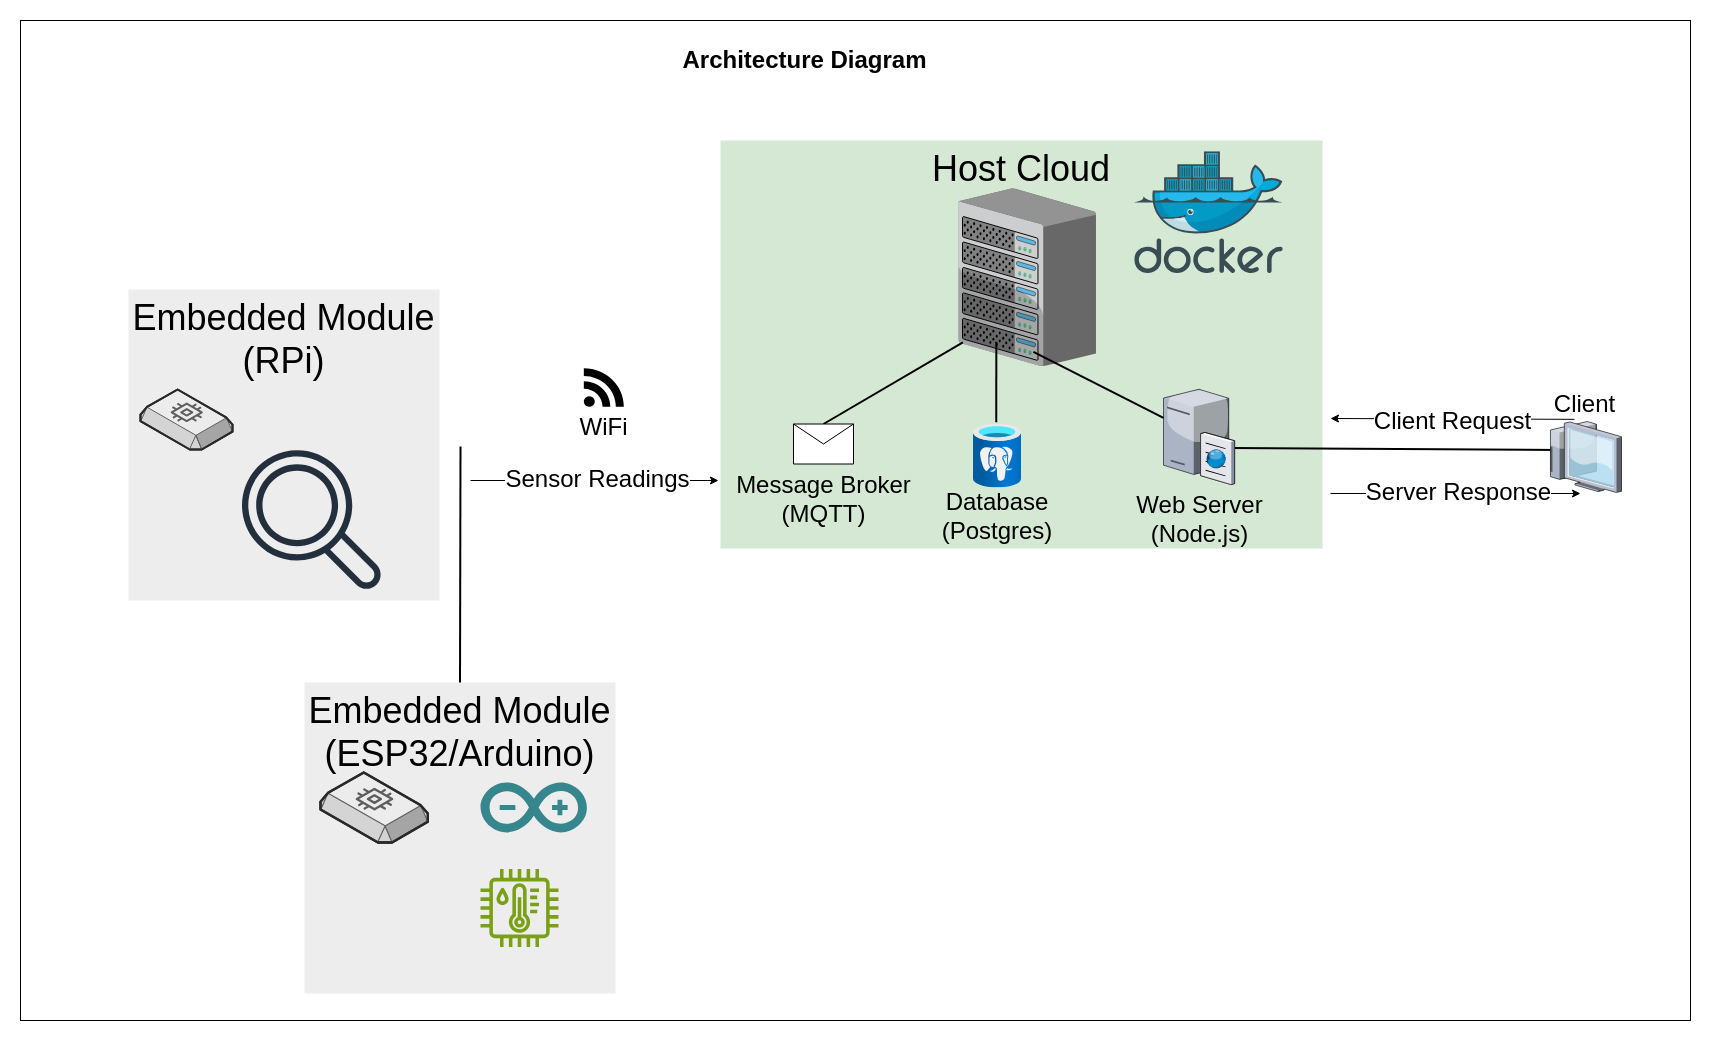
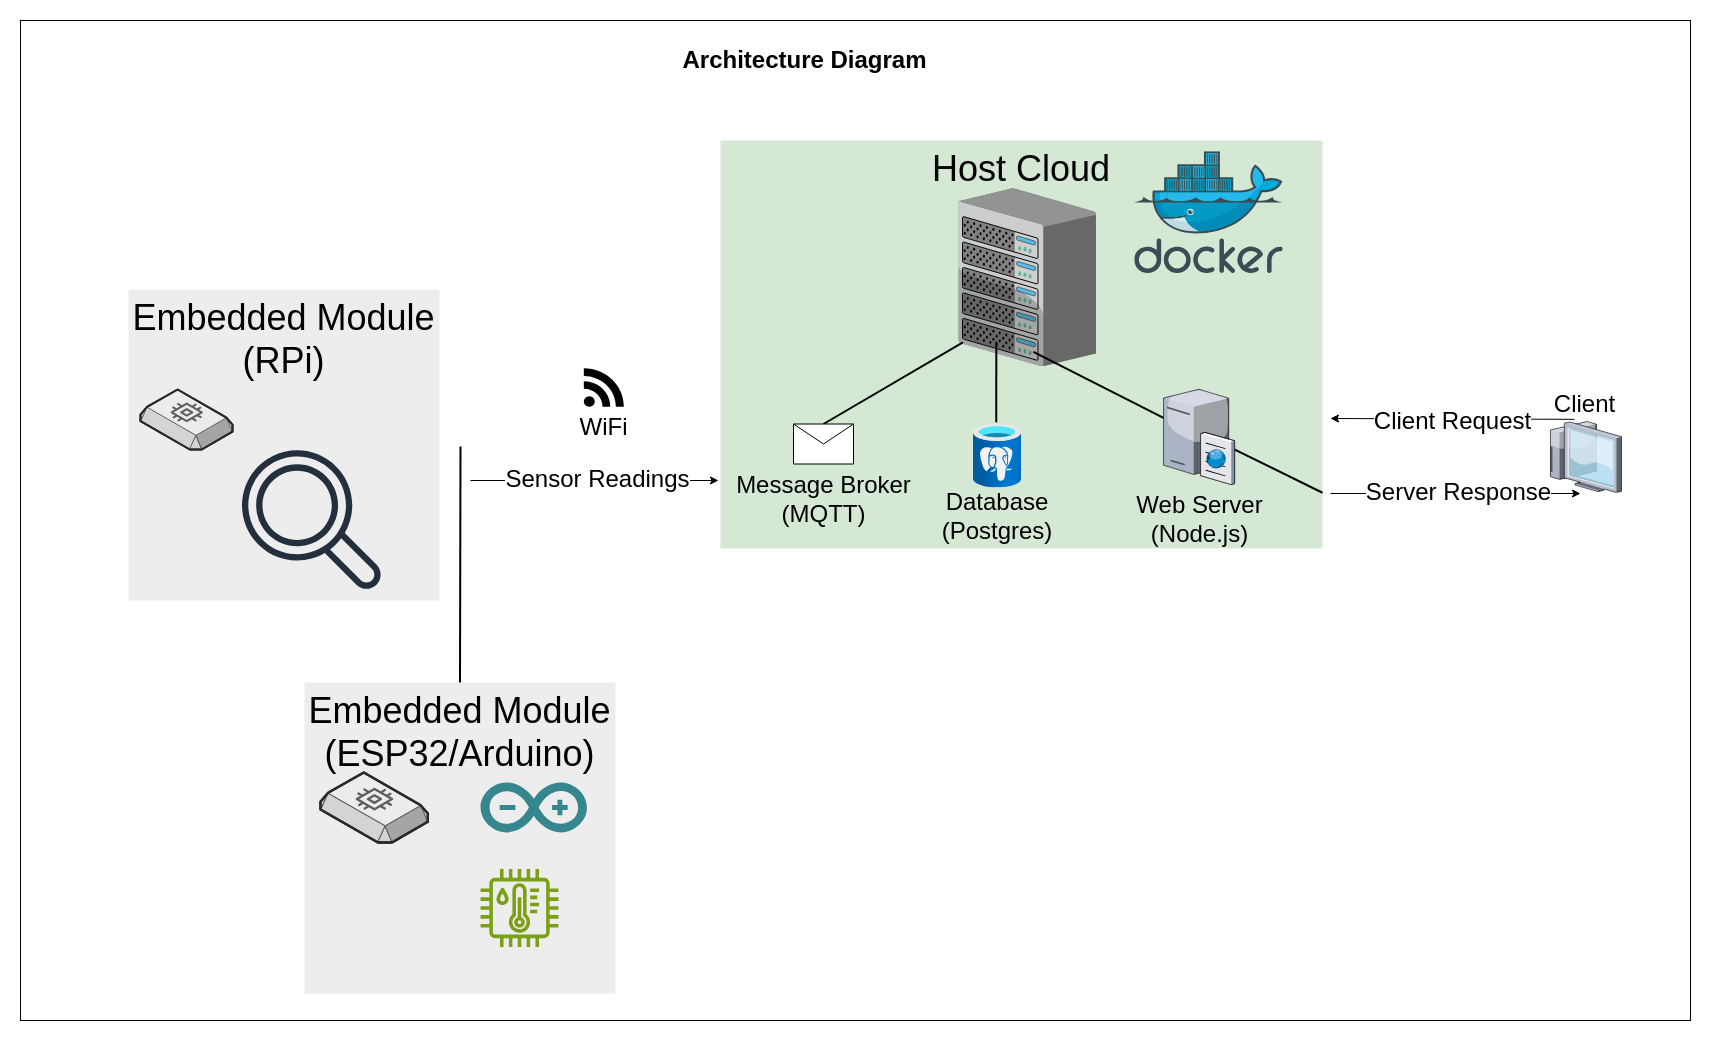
edge "Web Server (Node.js)" -- "Client": now "Web Server (Node.js)" -- "Host Cloud"
